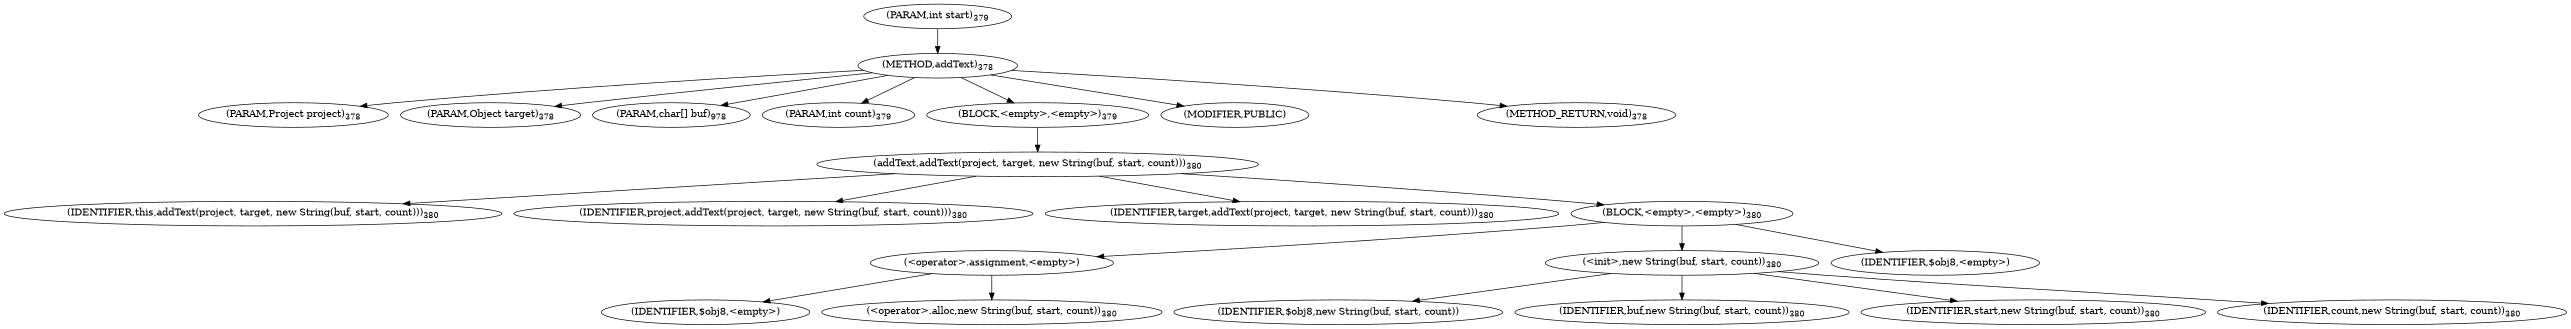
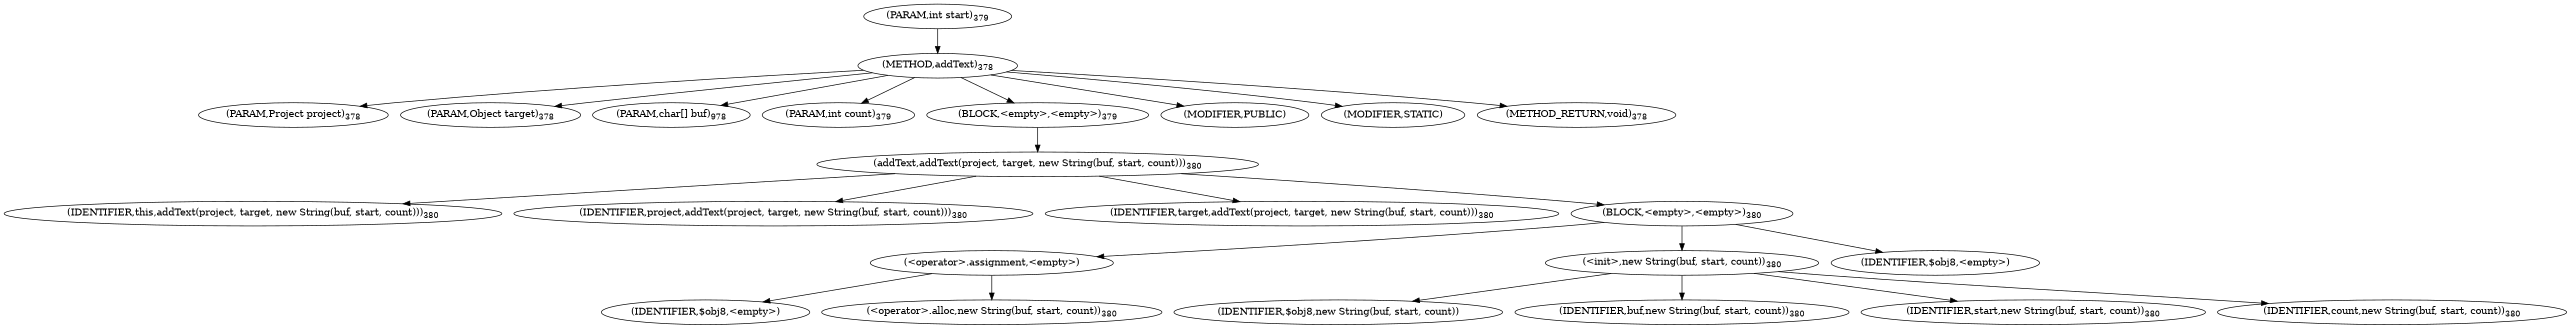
node "(MODIFIER,STATIC)": added
